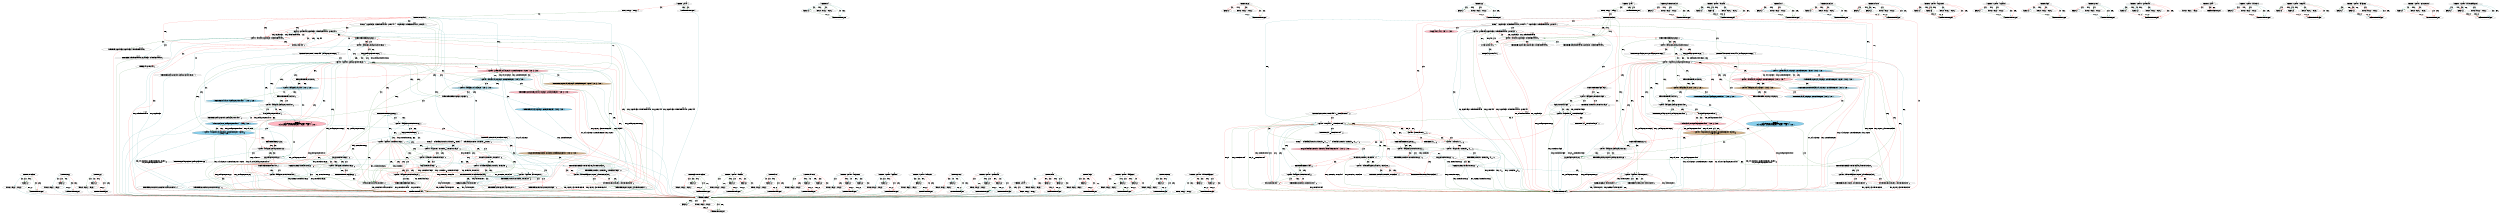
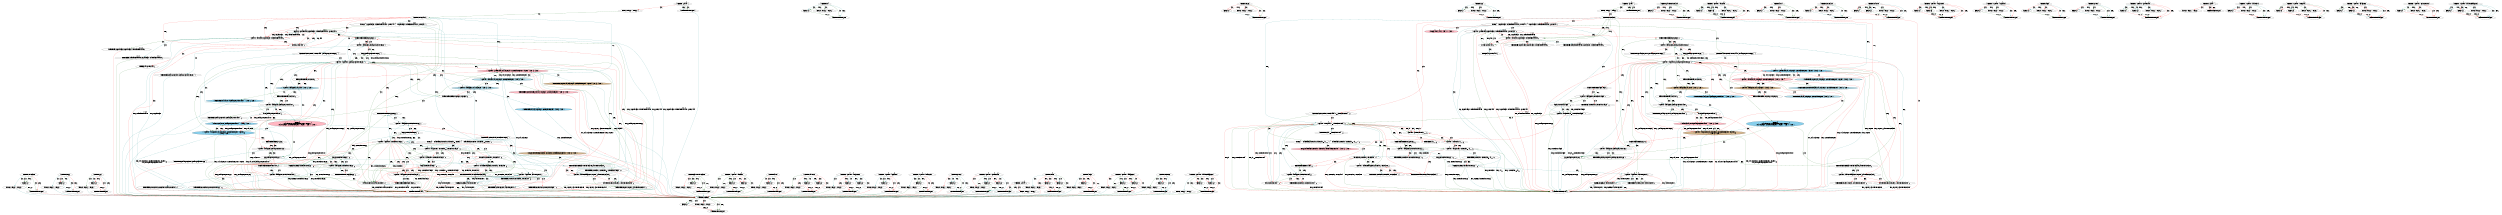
node "(IDENTIFIER,it,it = connections_.begin())": removed
edge "(<operator>.postIncrement,it++)" -> "(<operator>.notEquals,it != connections_.end())": added, label "DDG: it"
edge "(<operator>.assignment,* connection = *it++)" -> "(<operator>.indirection,*it++)": added, label "AST:"
edge "(<operator>.logicalNot,!connections_.empty())" -> "(FIELD_IDENTIFIER,erase,erase)": added, label "CDG:"
